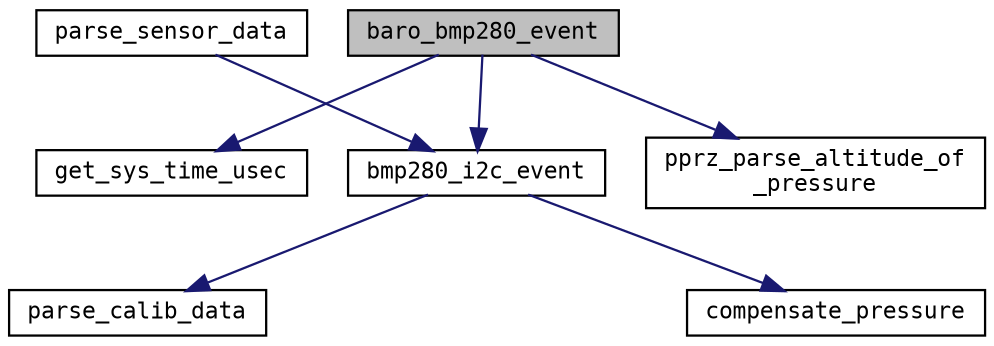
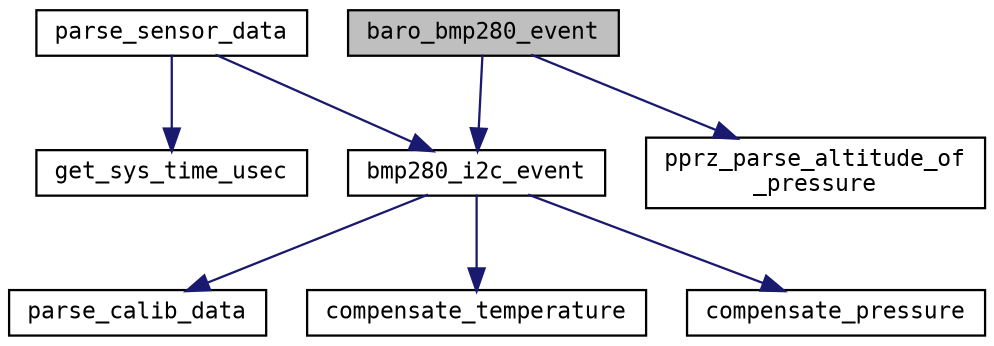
edge "baro_bmp280_event" -> "get_sys_time_usec": now "parse_sensor_data" -> "get_sys_time_usec"
node "compensate_temperature": added
